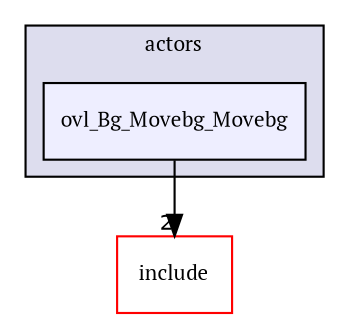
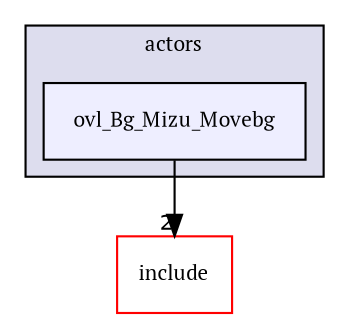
node "ovl_Bg_Movebg_Movebg": label "ovl_Bg_Movebg_Movebg" -> "ovl_Bg_Mizu_Movebg"
